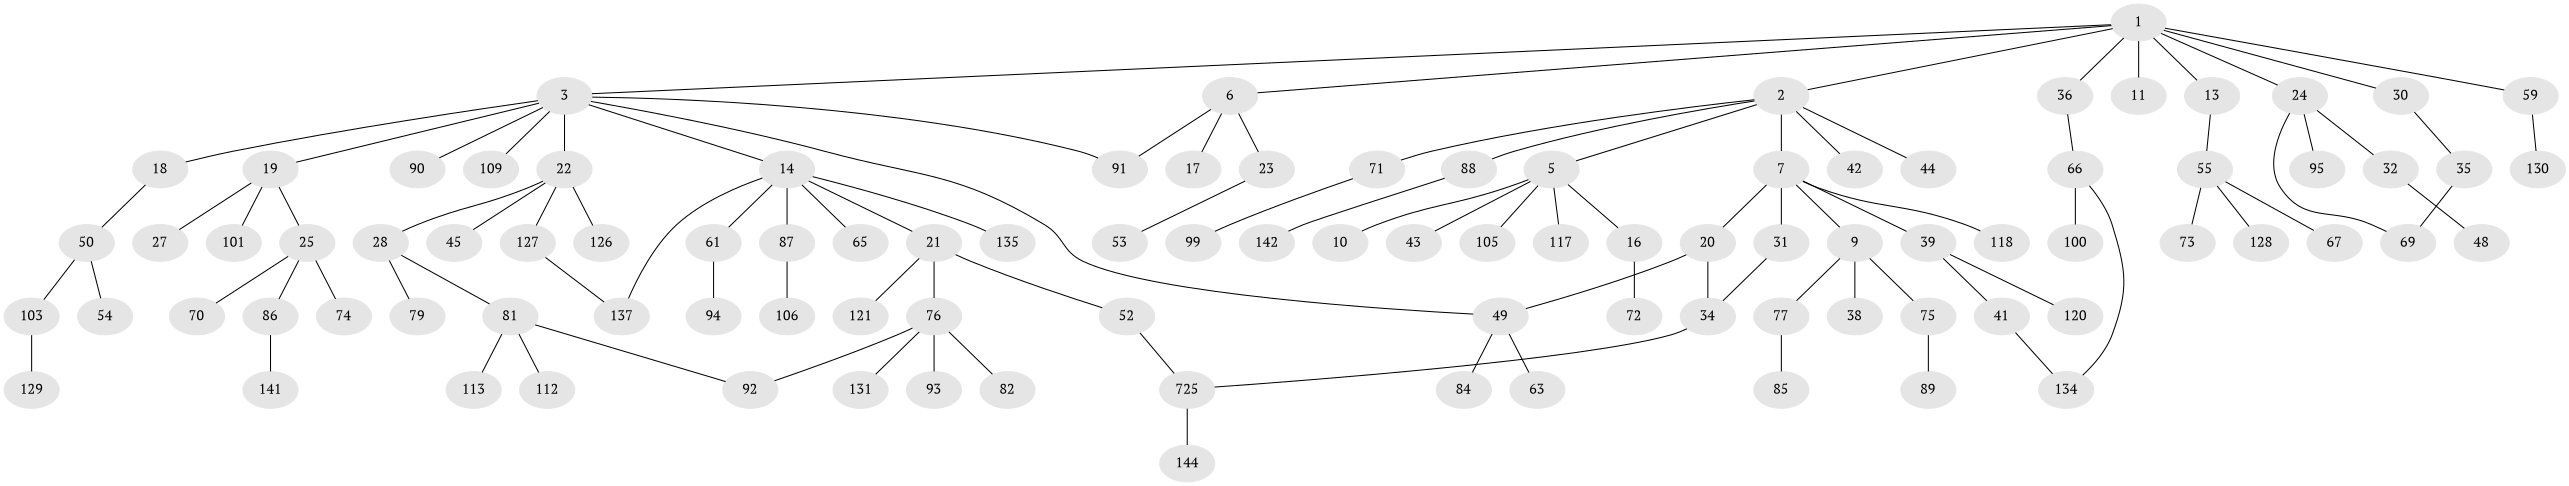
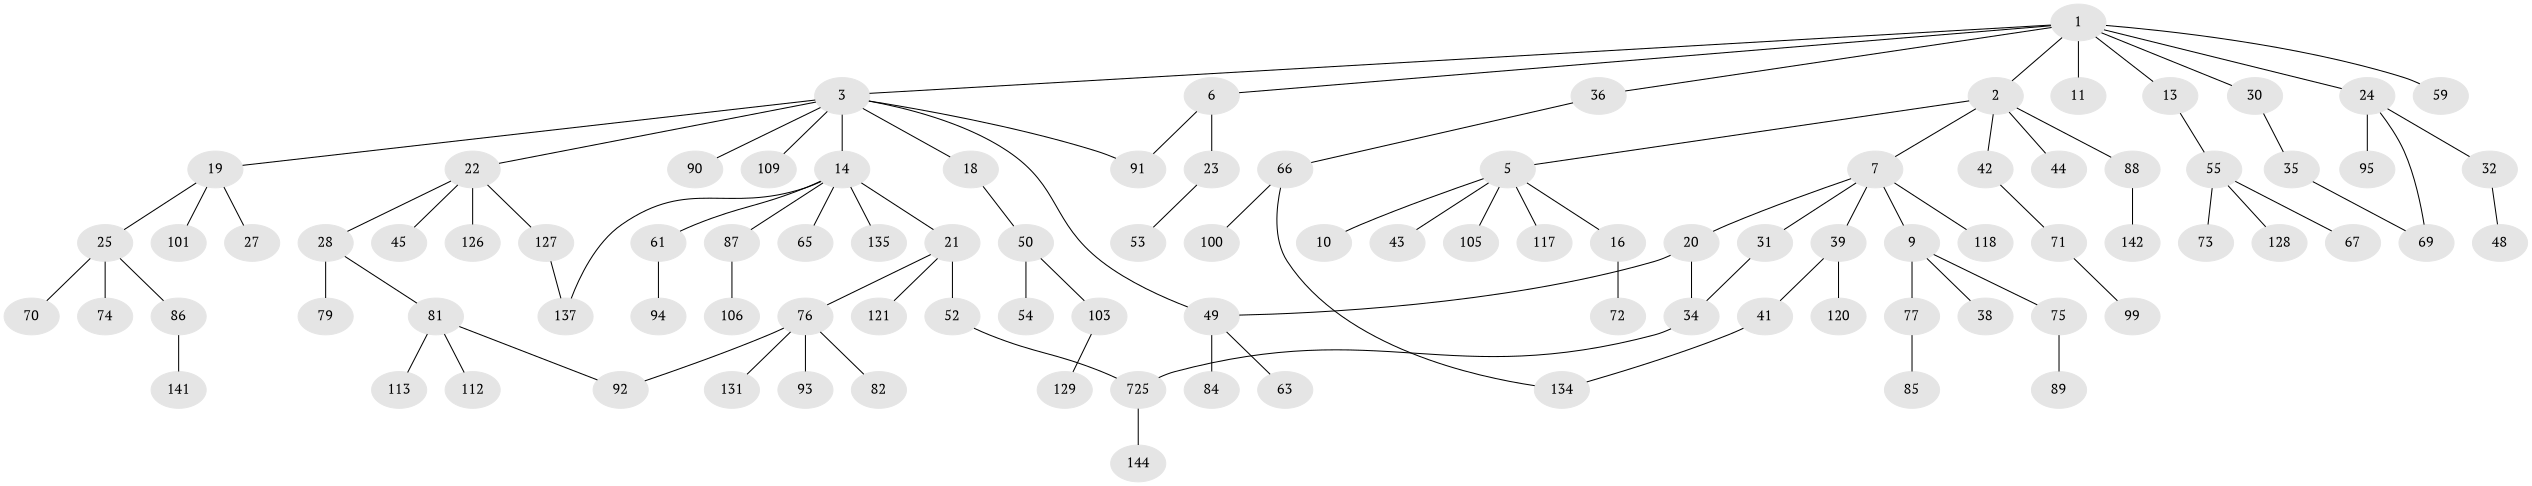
edge "2" -- "71": now "42" -- "71"
node "17": removed
node "130": removed
